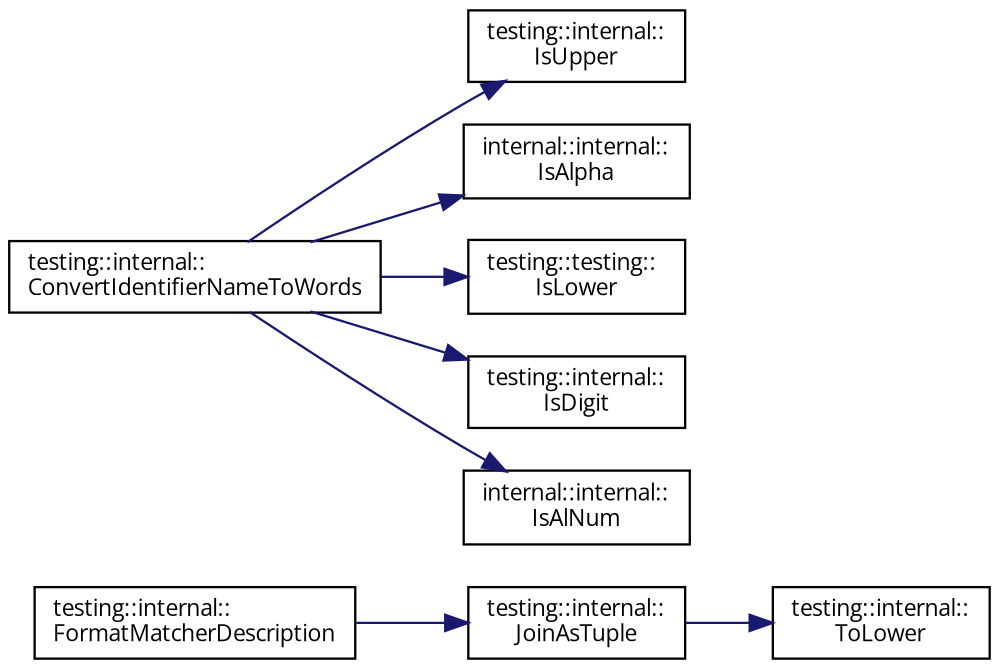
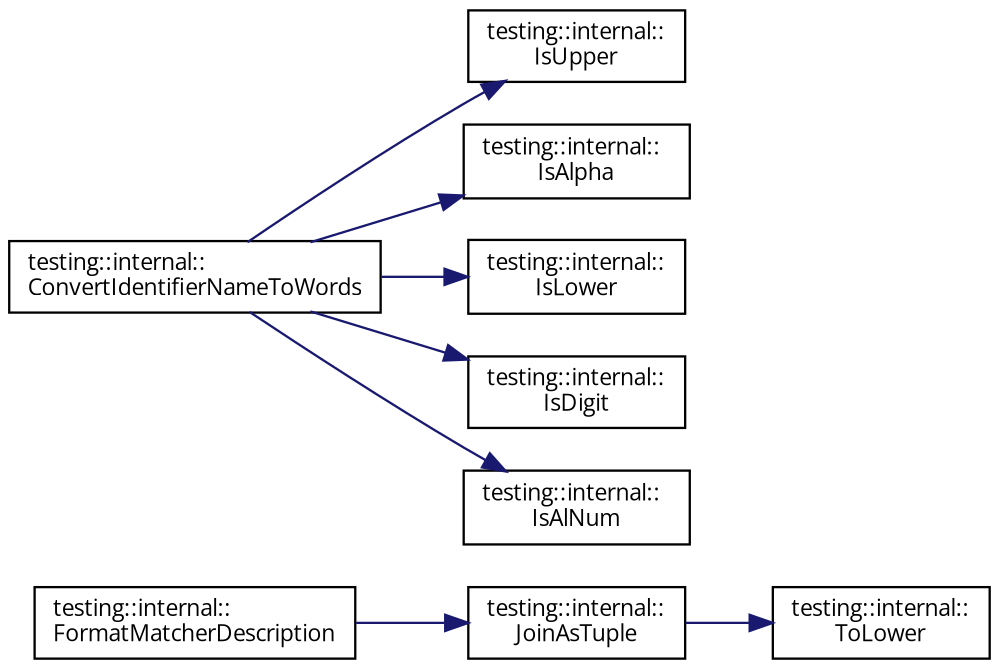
node "internal::internal:: IsAlpha": label "internal::internal:: IsAlpha" -> "testing::internal:: IsAlpha"
node "testing::testing:: IsLower": label "testing::testing:: IsLower" -> "testing::internal:: IsLower"
node "internal::internal:: IsAlNum": label "internal::internal:: IsAlNum" -> "testing::internal:: IsAlNum"
